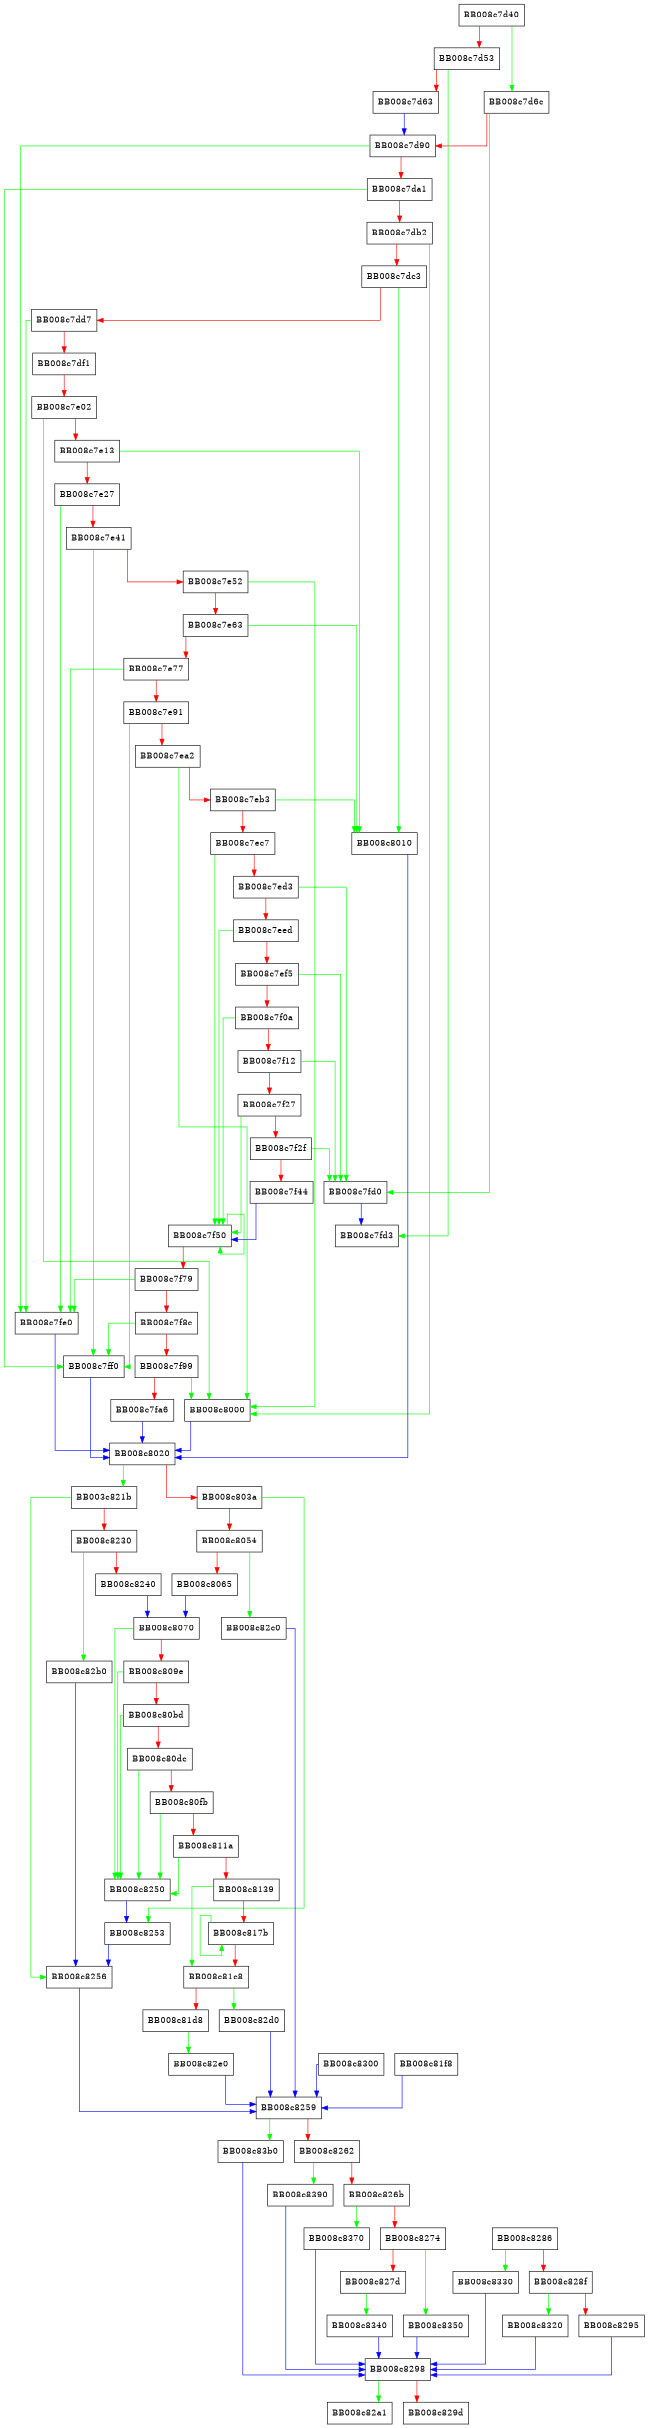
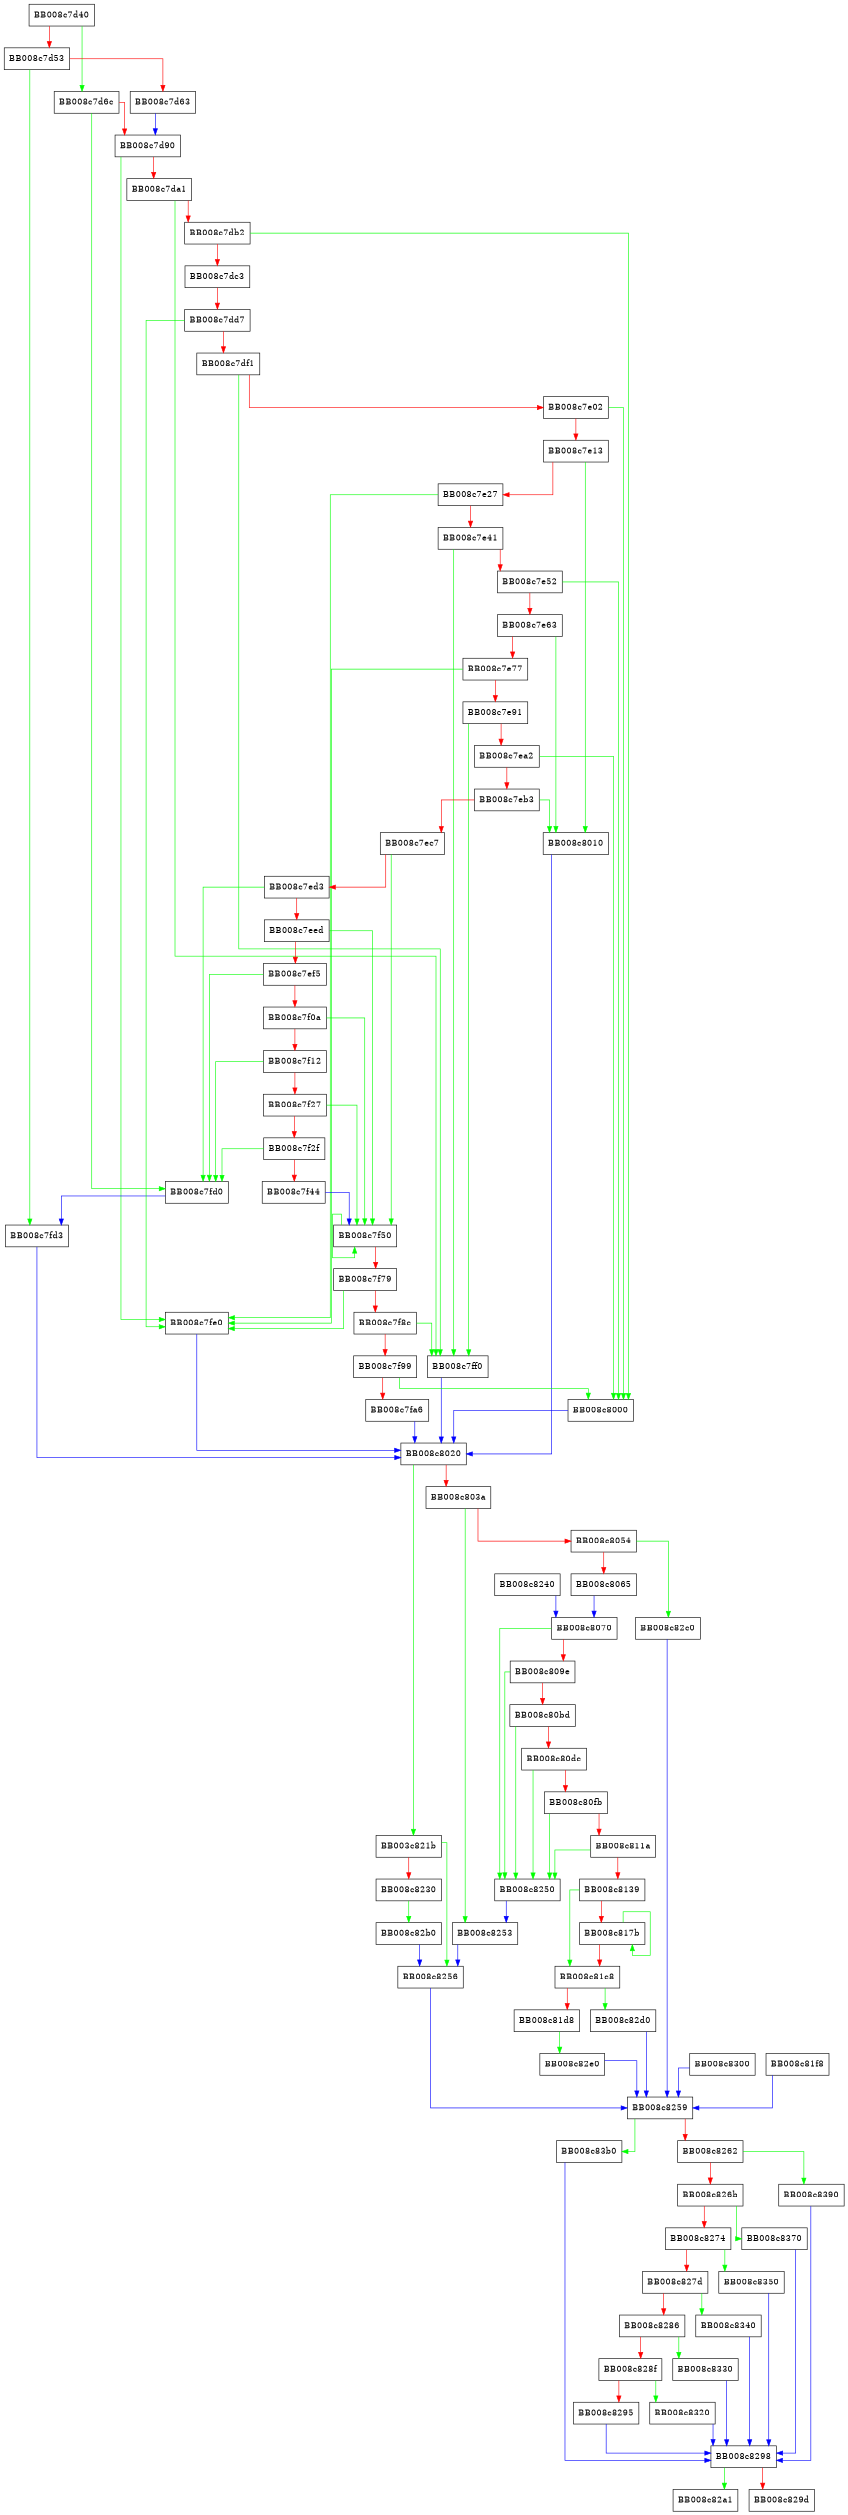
edge "BB008c7dc3" -> "BB008c8010": removed
edge "BB008c7df1" -> "BB008c7ff0": added
edge "BB008c7fd3" -> "BB008c8020": added
edge "BB008c8230" -> "BB008c8240": removed
edge "BB008c827d" -> "BB008c8286": added
